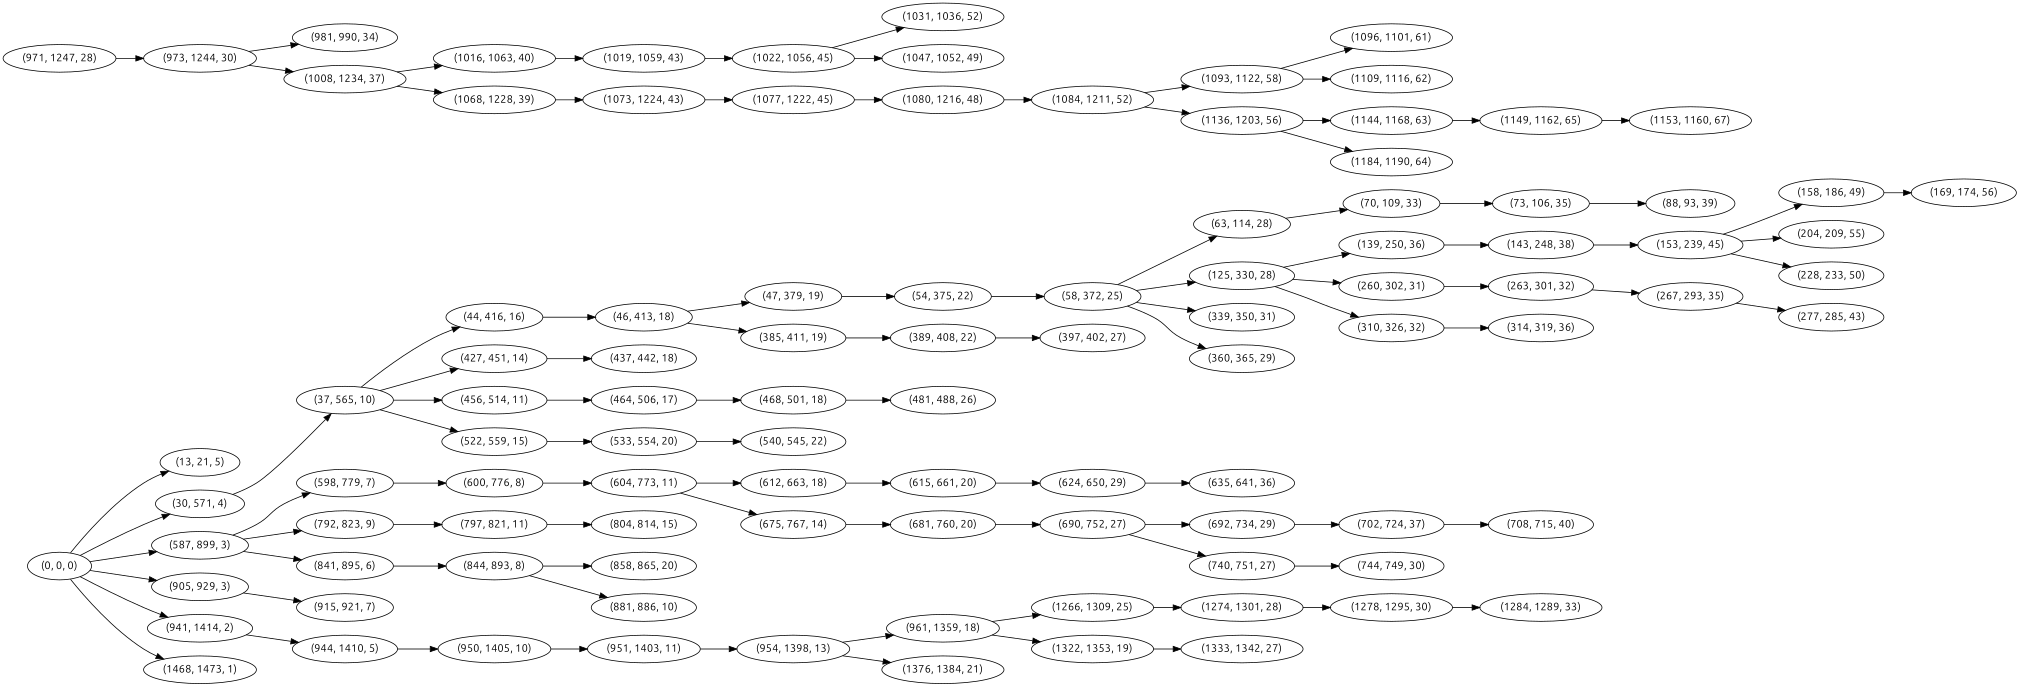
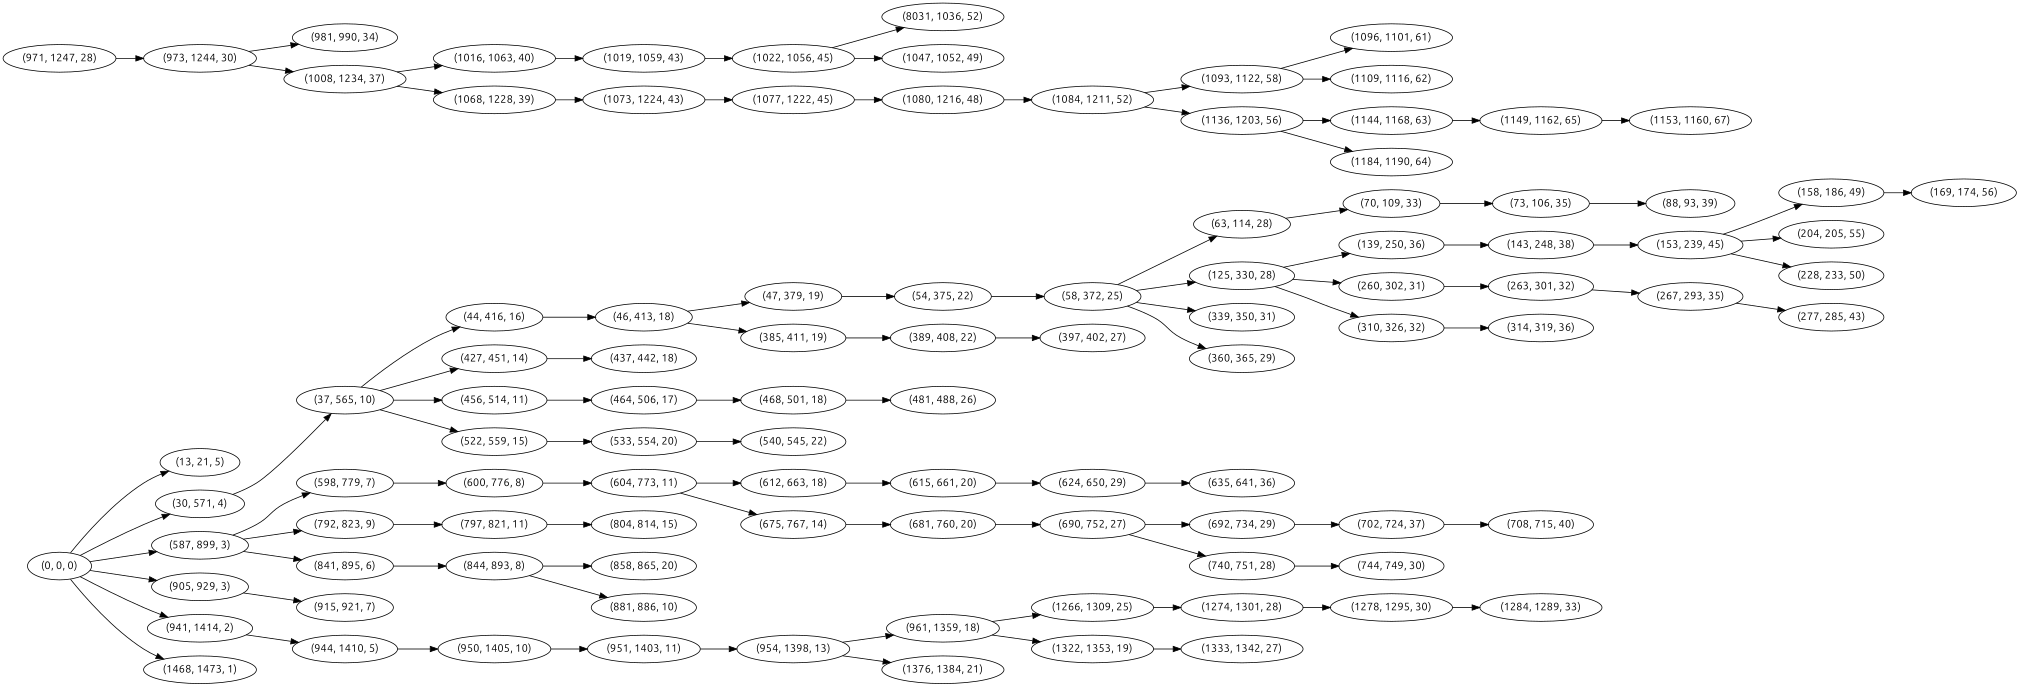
node "(1031, 1036, 52)": label "(1031, 1036, 52)" -> "(8031, 1036, 52)"
node "(204, 209, 55)": label "(204, 209, 55)" -> "(204, 205, 55)"
node "(740, 751, 27)": label "(740, 751, 27)" -> "(740, 751, 28)"
